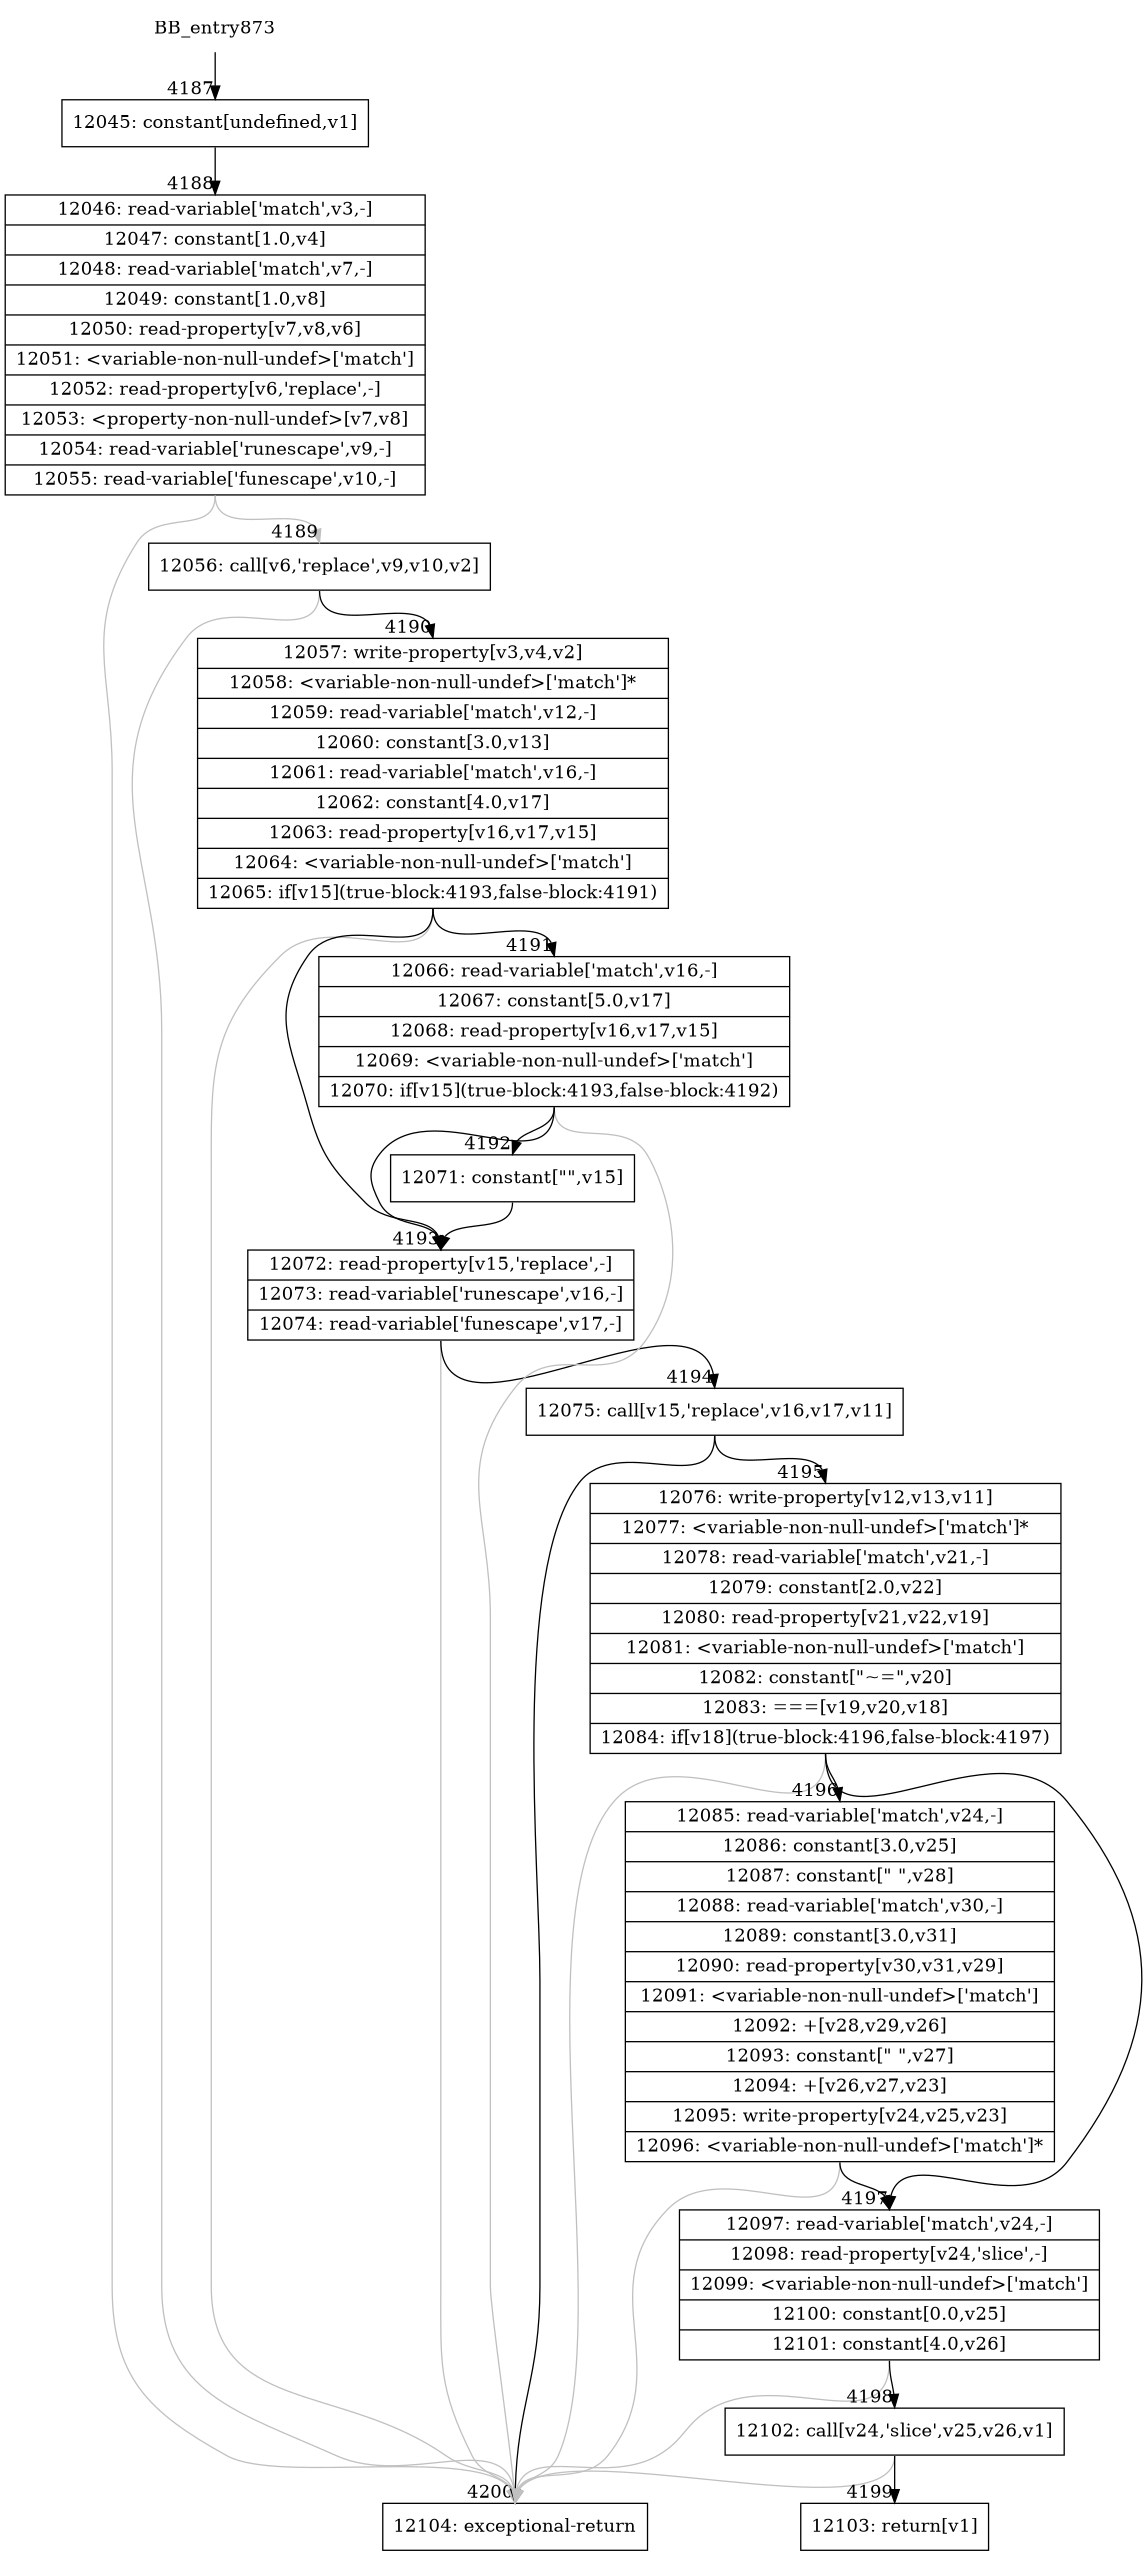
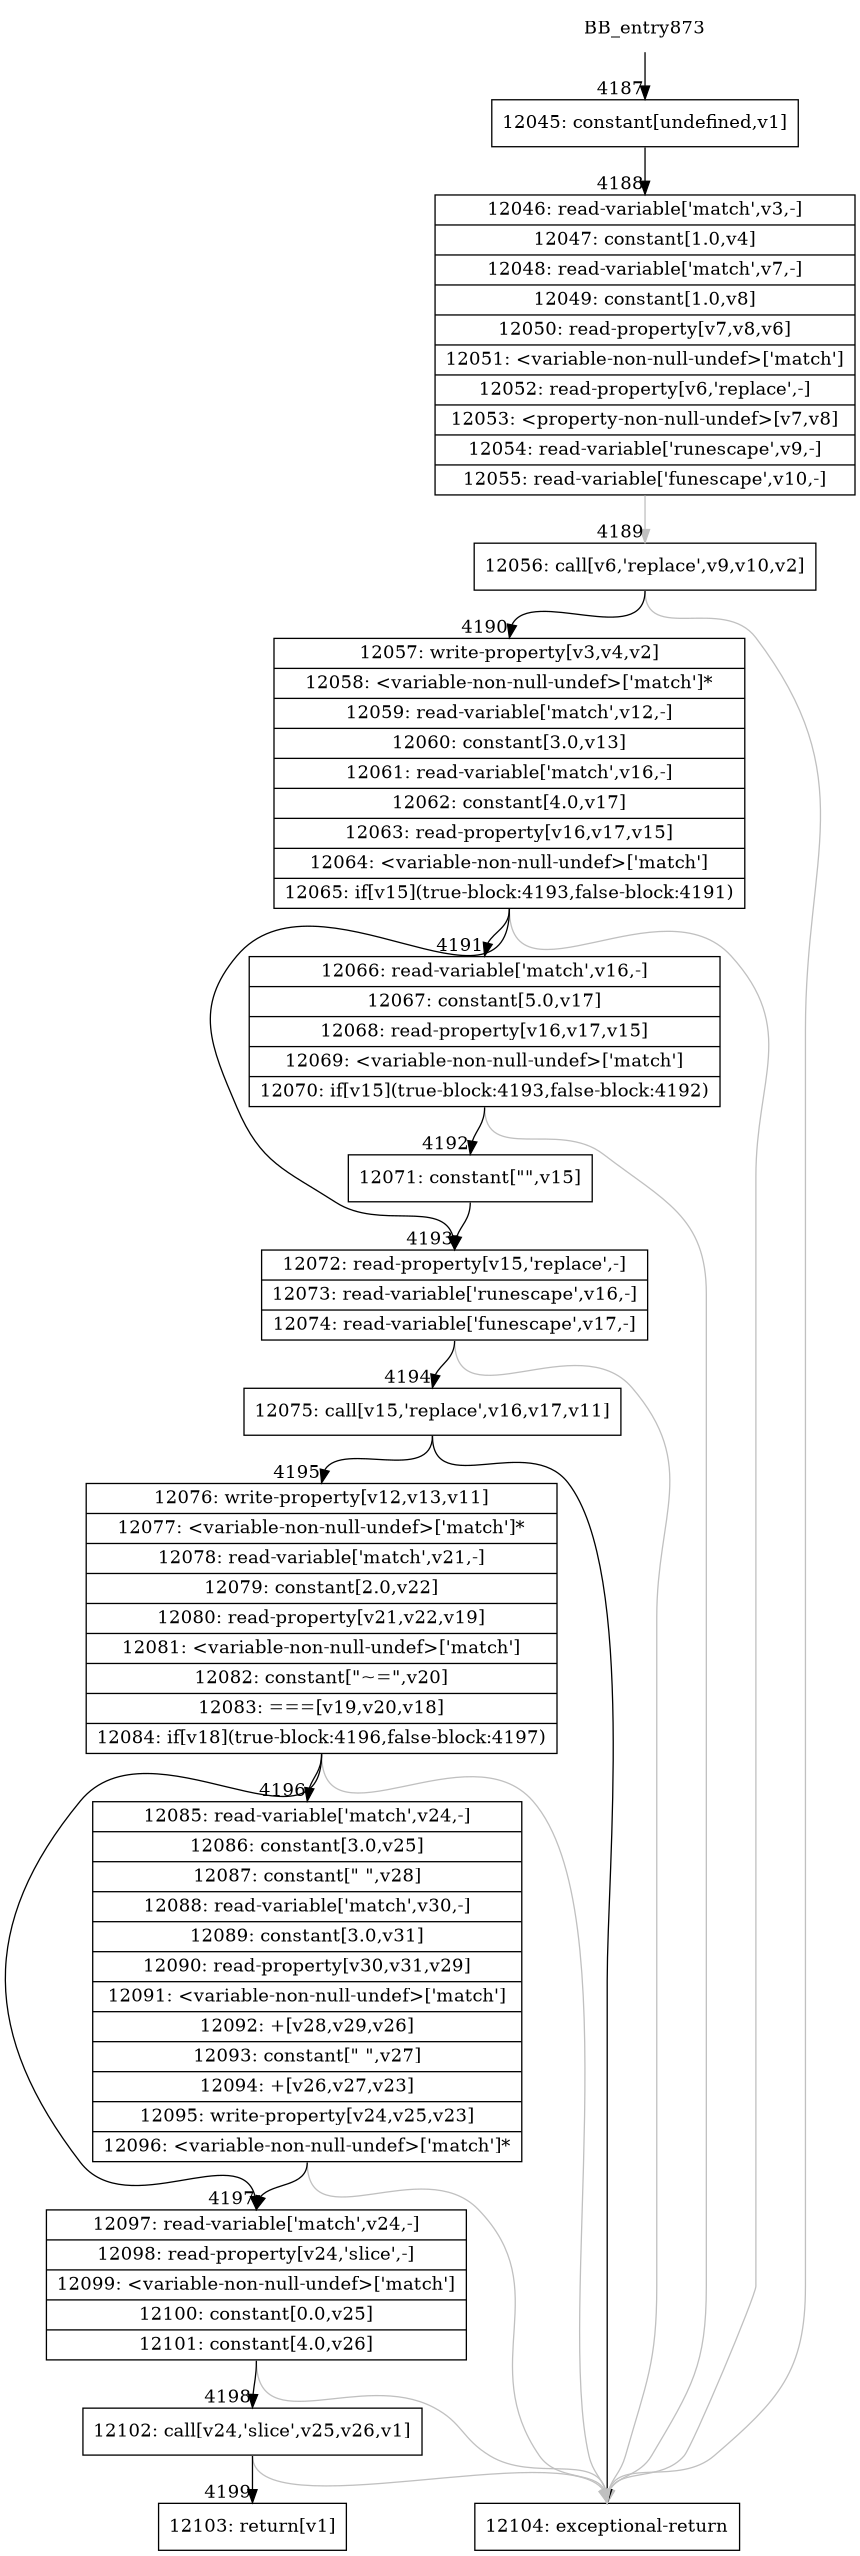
edge "12066: read-variable['match',v16,-]" -> "12072: read-property[v15,'replace',-]": removed
edge "12046: read-variable['match',v3,-]" -> "12104: exceptional-return": removed
